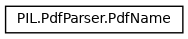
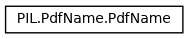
node "PIL.PdfParser.PdfName": label "PIL.PdfParser.PdfName" -> "PIL.PdfName.PdfName"
